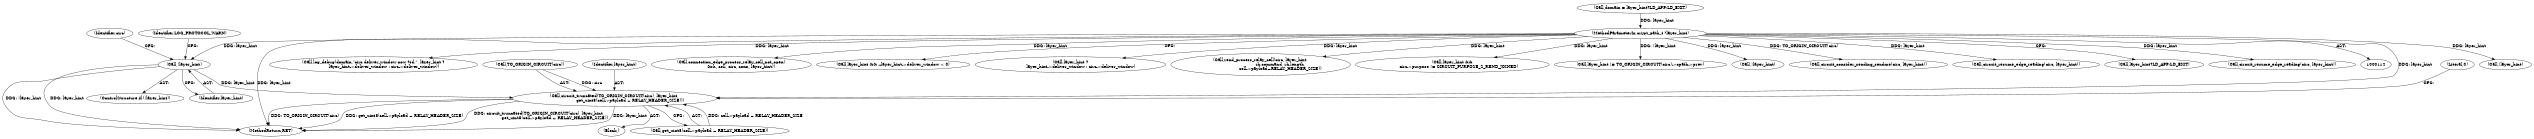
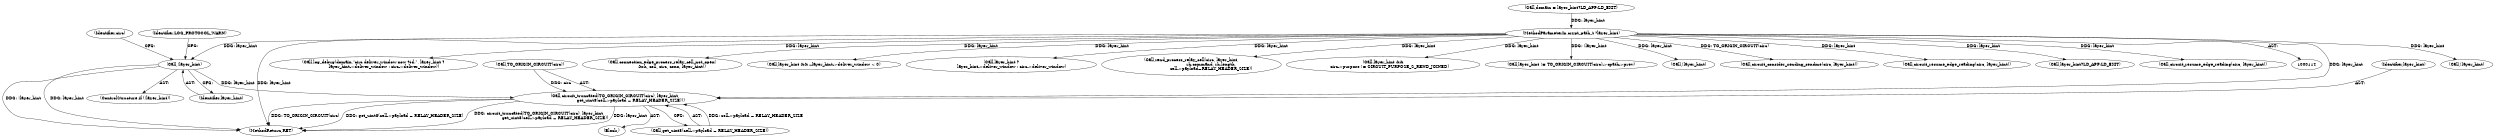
edge "(MethodParameterIn,crypt_path_t *layer_hint)" -> "(Call,layer_hint && --layer_hint->deliver_window < 0)": label "CFG: " -> "DDG: layer_hint"
edge "(MethodParameterIn,crypt_path_t *layer_hint)" -> "(Call,layer_hint?LD_APP:LD_EXIT)": label "CFG: " -> "DDG: layer_hint"
node "(Literal,0)": removed
